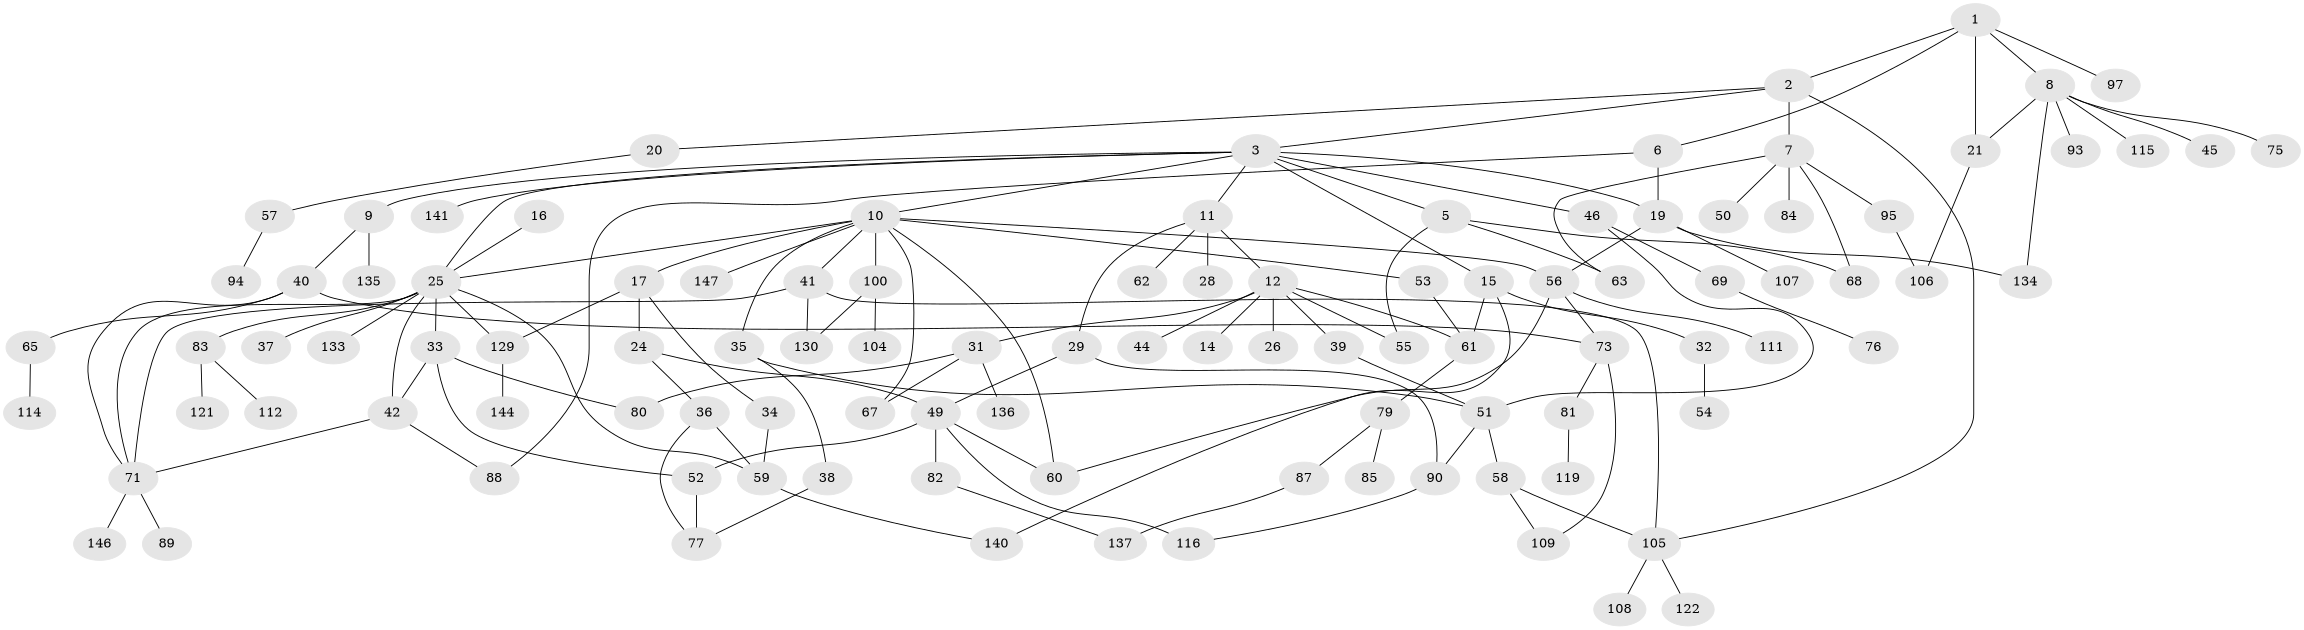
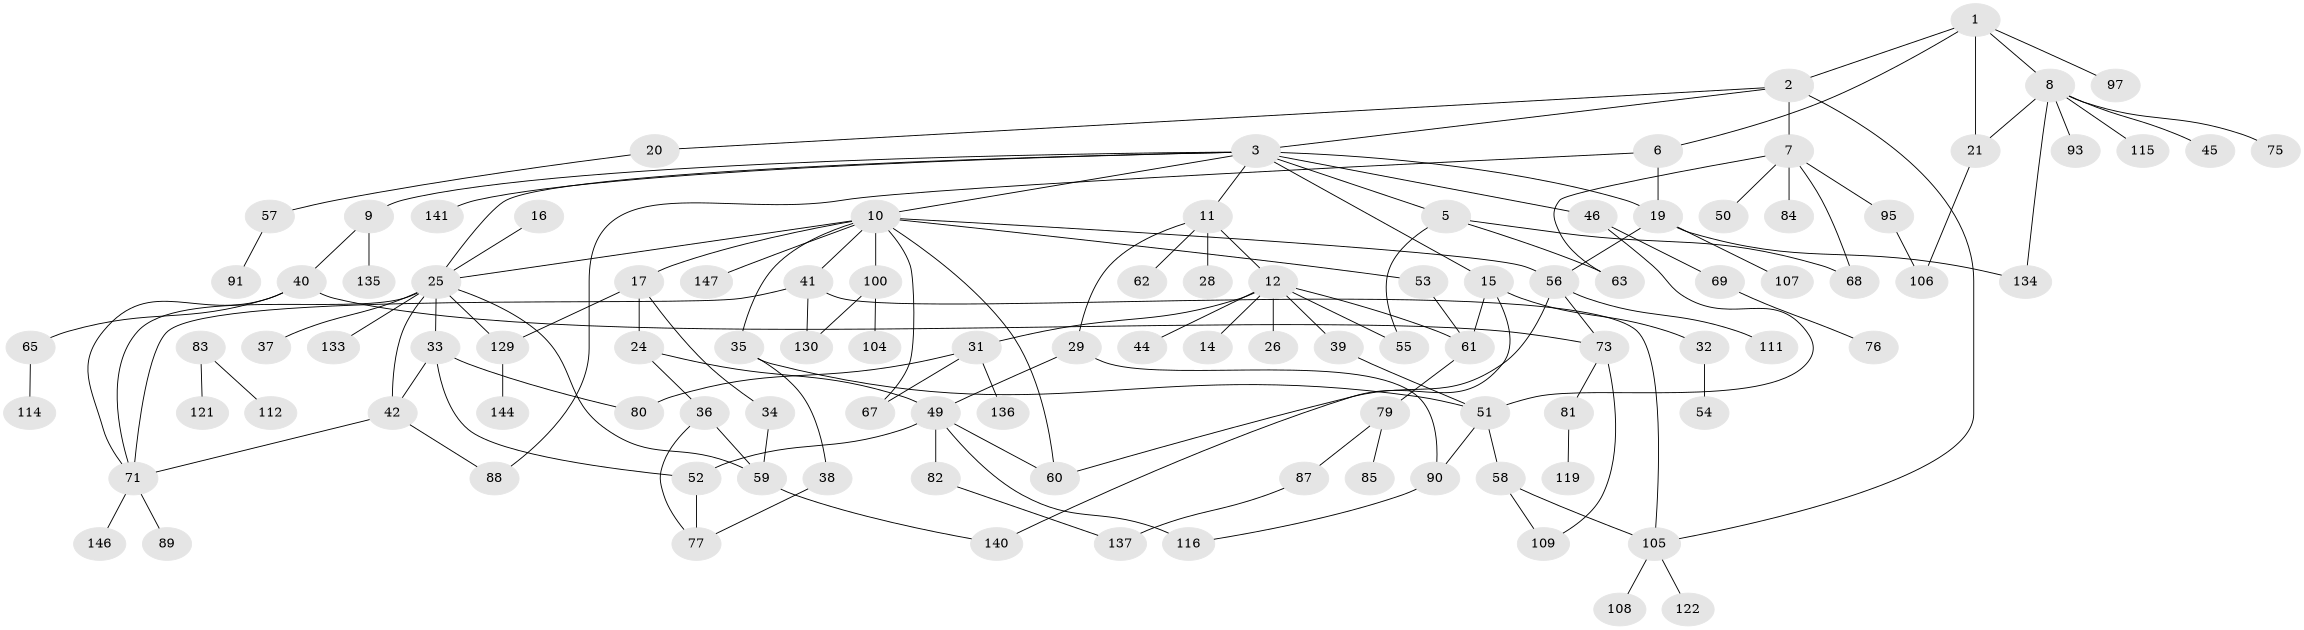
node "94": label "94" -> "91"
edge "25" -- "83": removed
